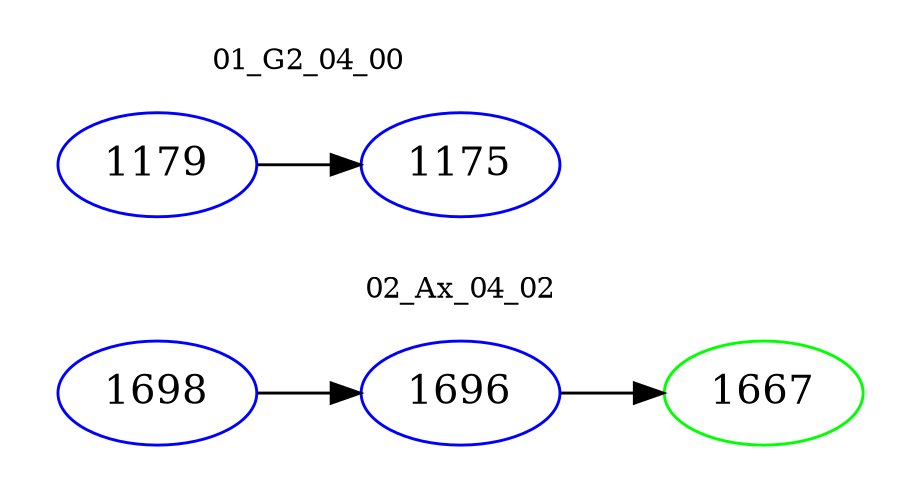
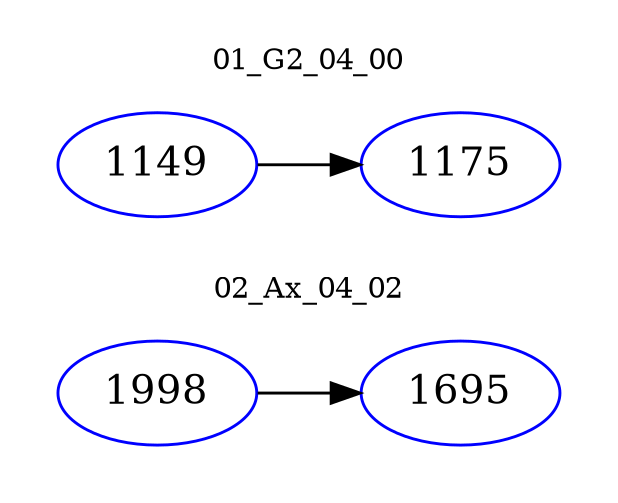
node "1179": label "1179" -> "1149"
node "1698": label "1698" -> "1998"
node "1696": label "1696" -> "1695"
node "1667": removed
